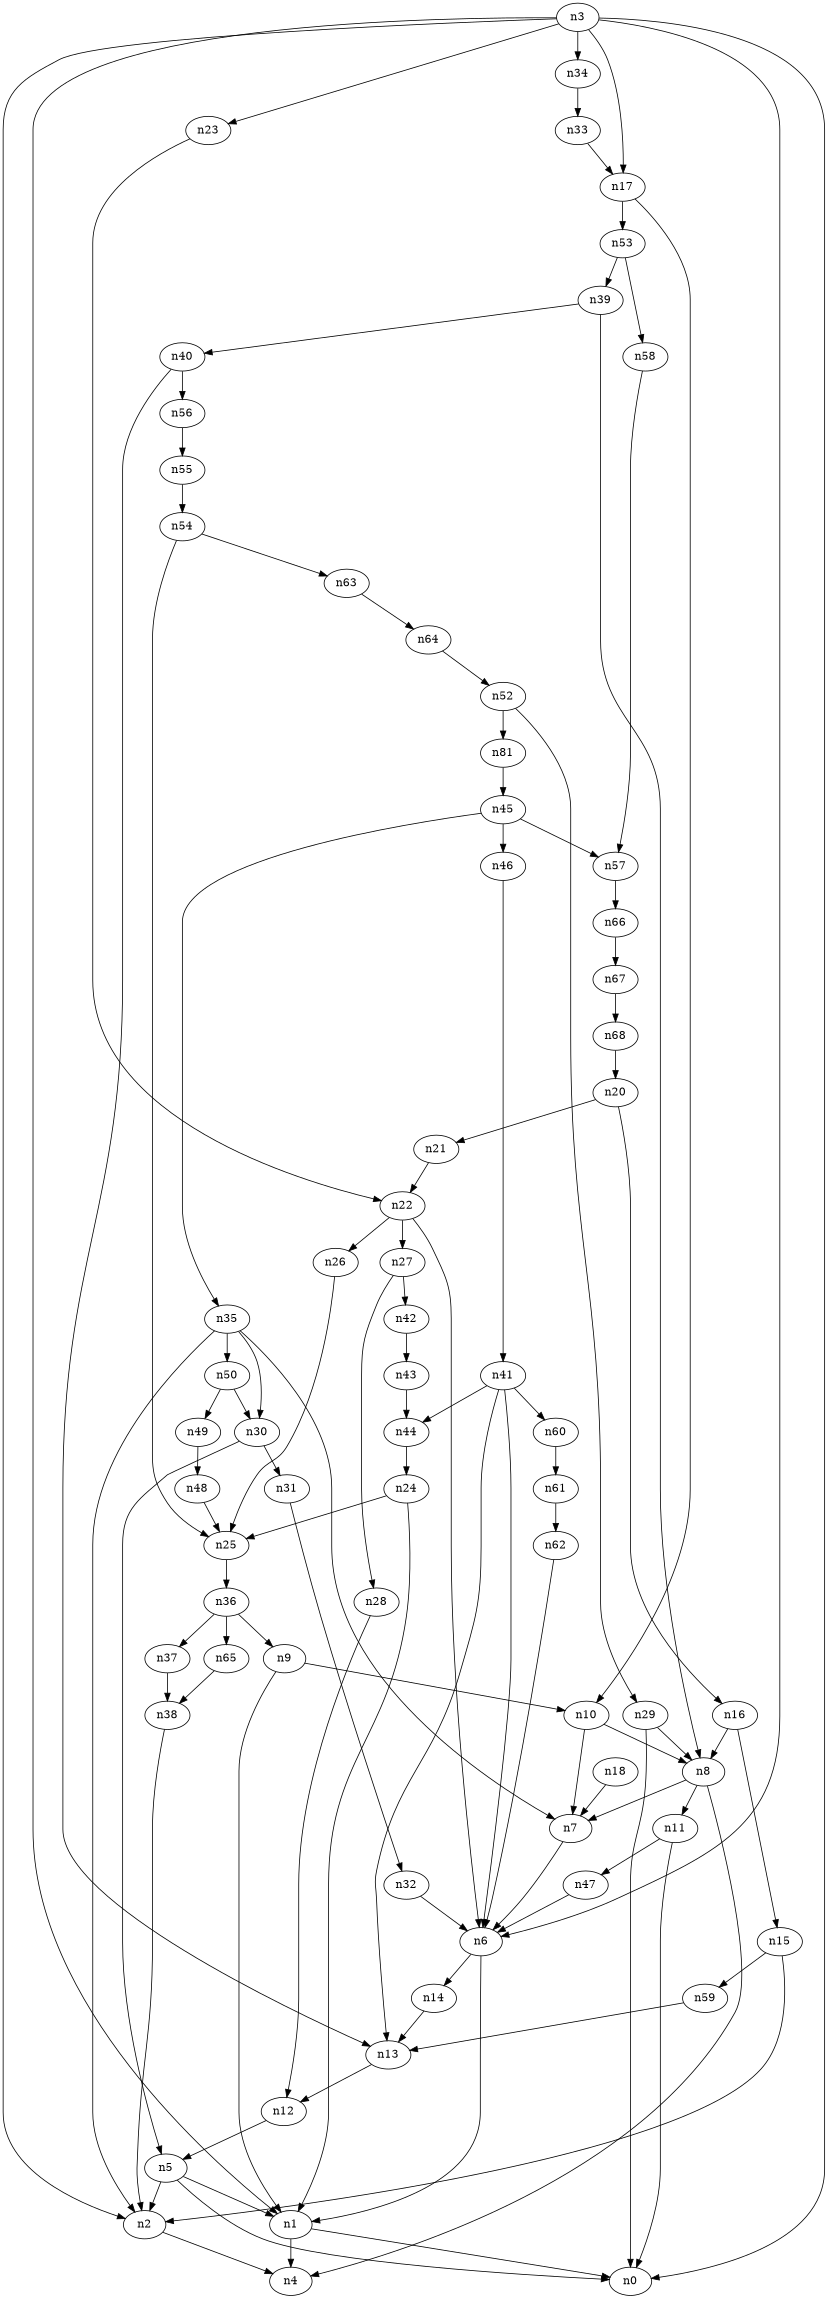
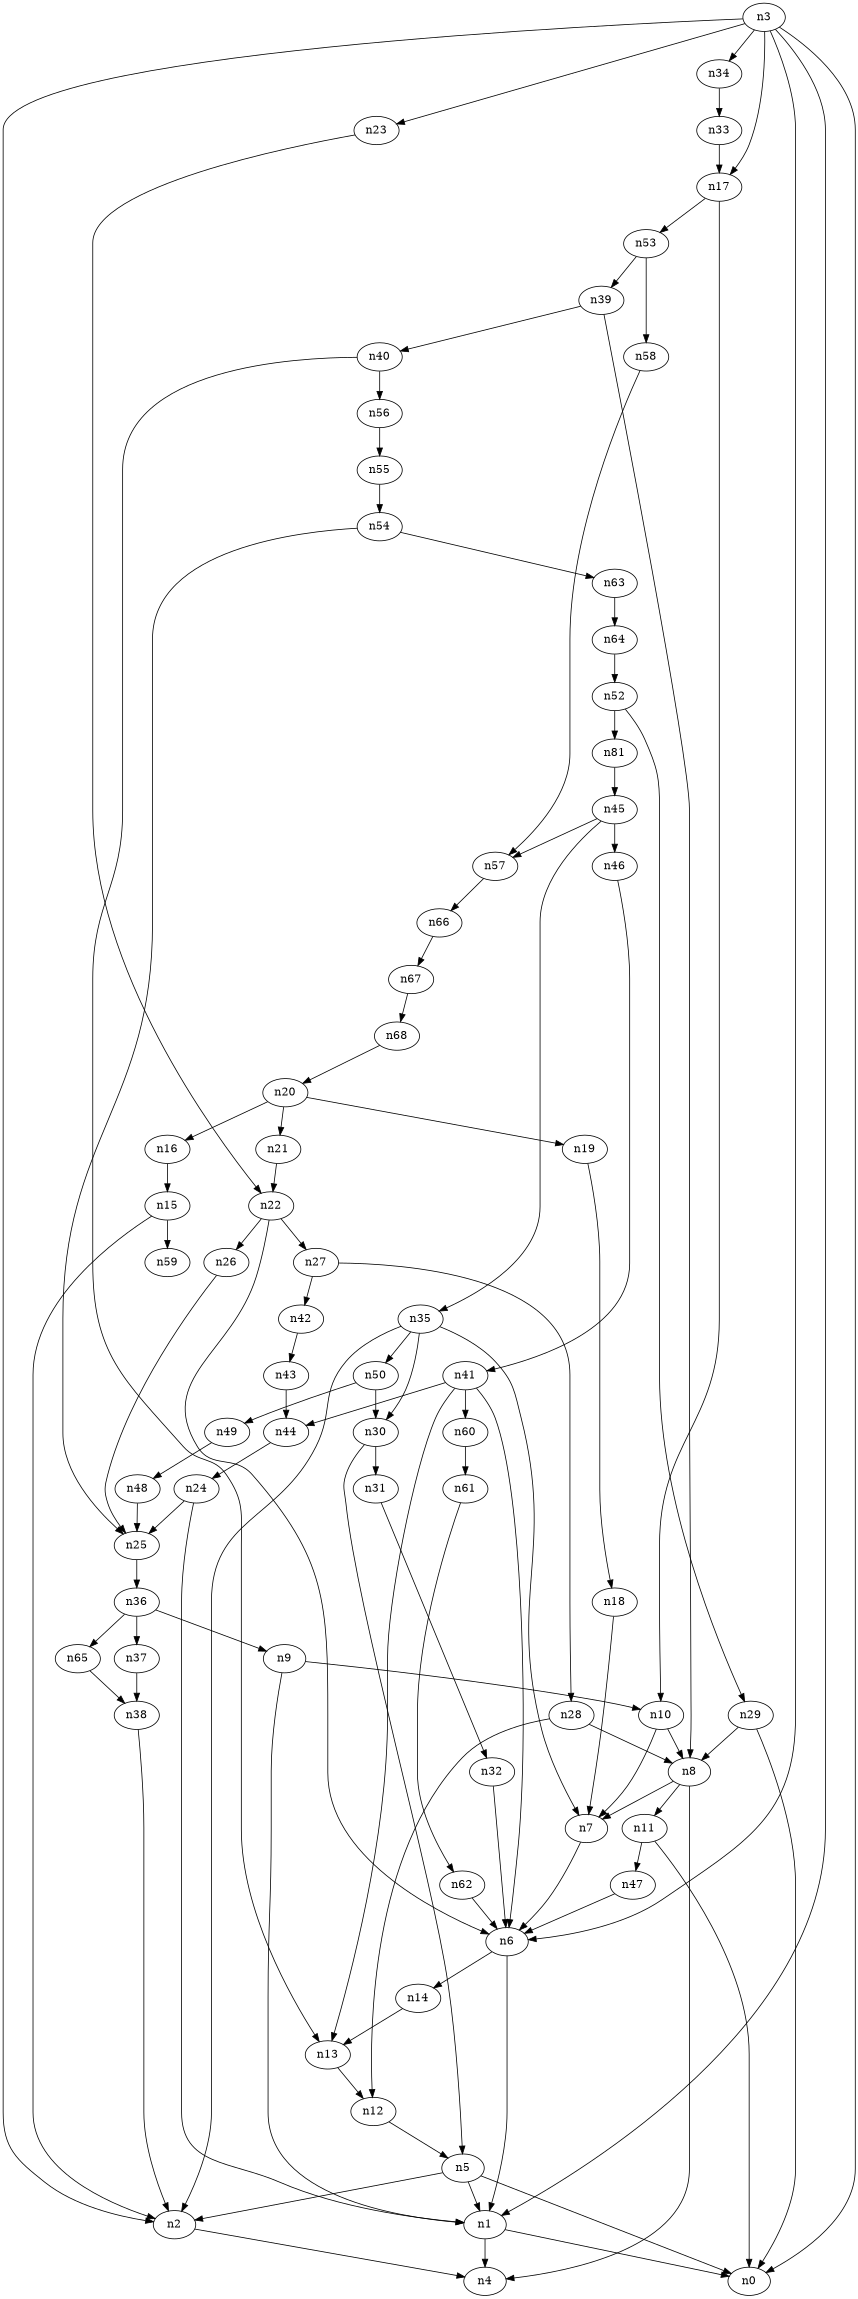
node "n19": added
edge "n16" -> "n8": now "n28" -> "n8"
edge "n59" -> "n13": removed
